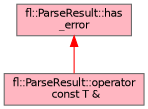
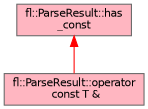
node "fl::ParseResult::has _error": label "fl::ParseResult::has _error" -> "fl::ParseResult::has _const"
